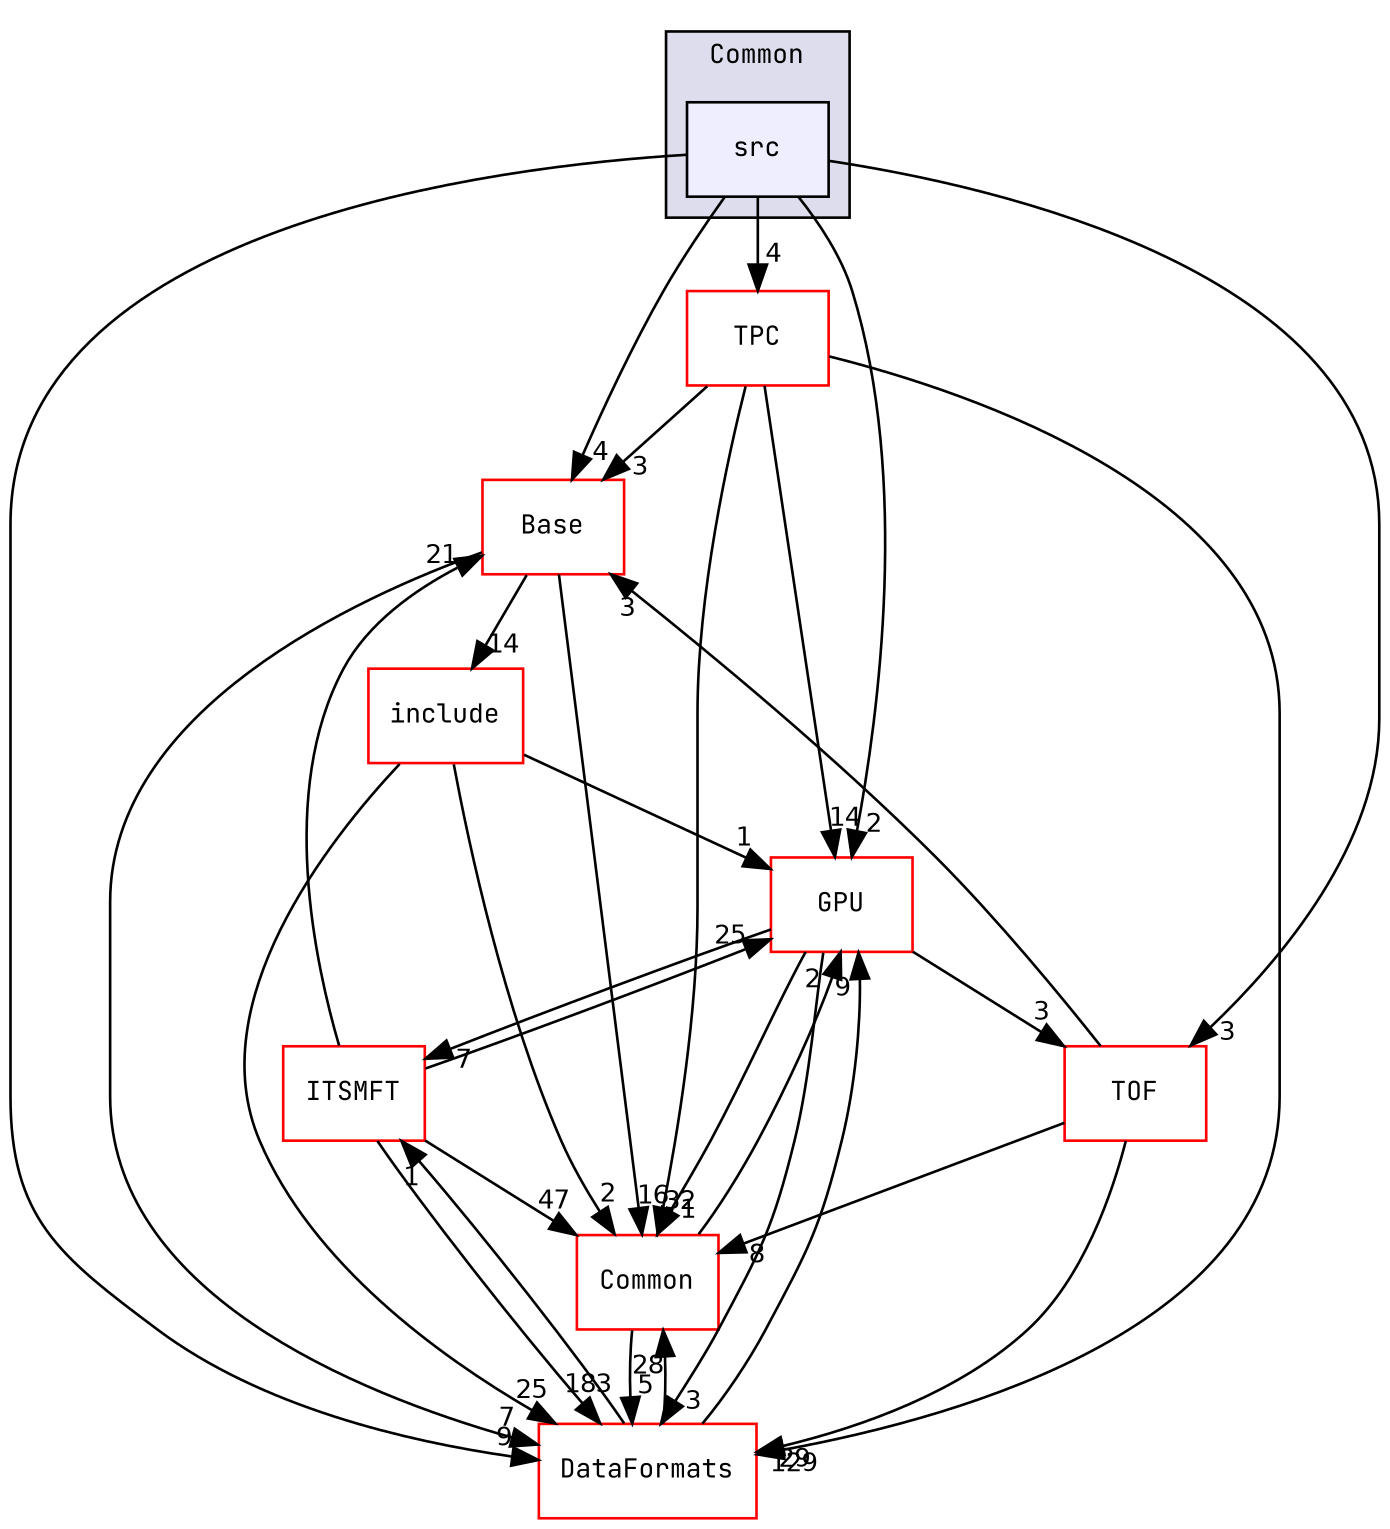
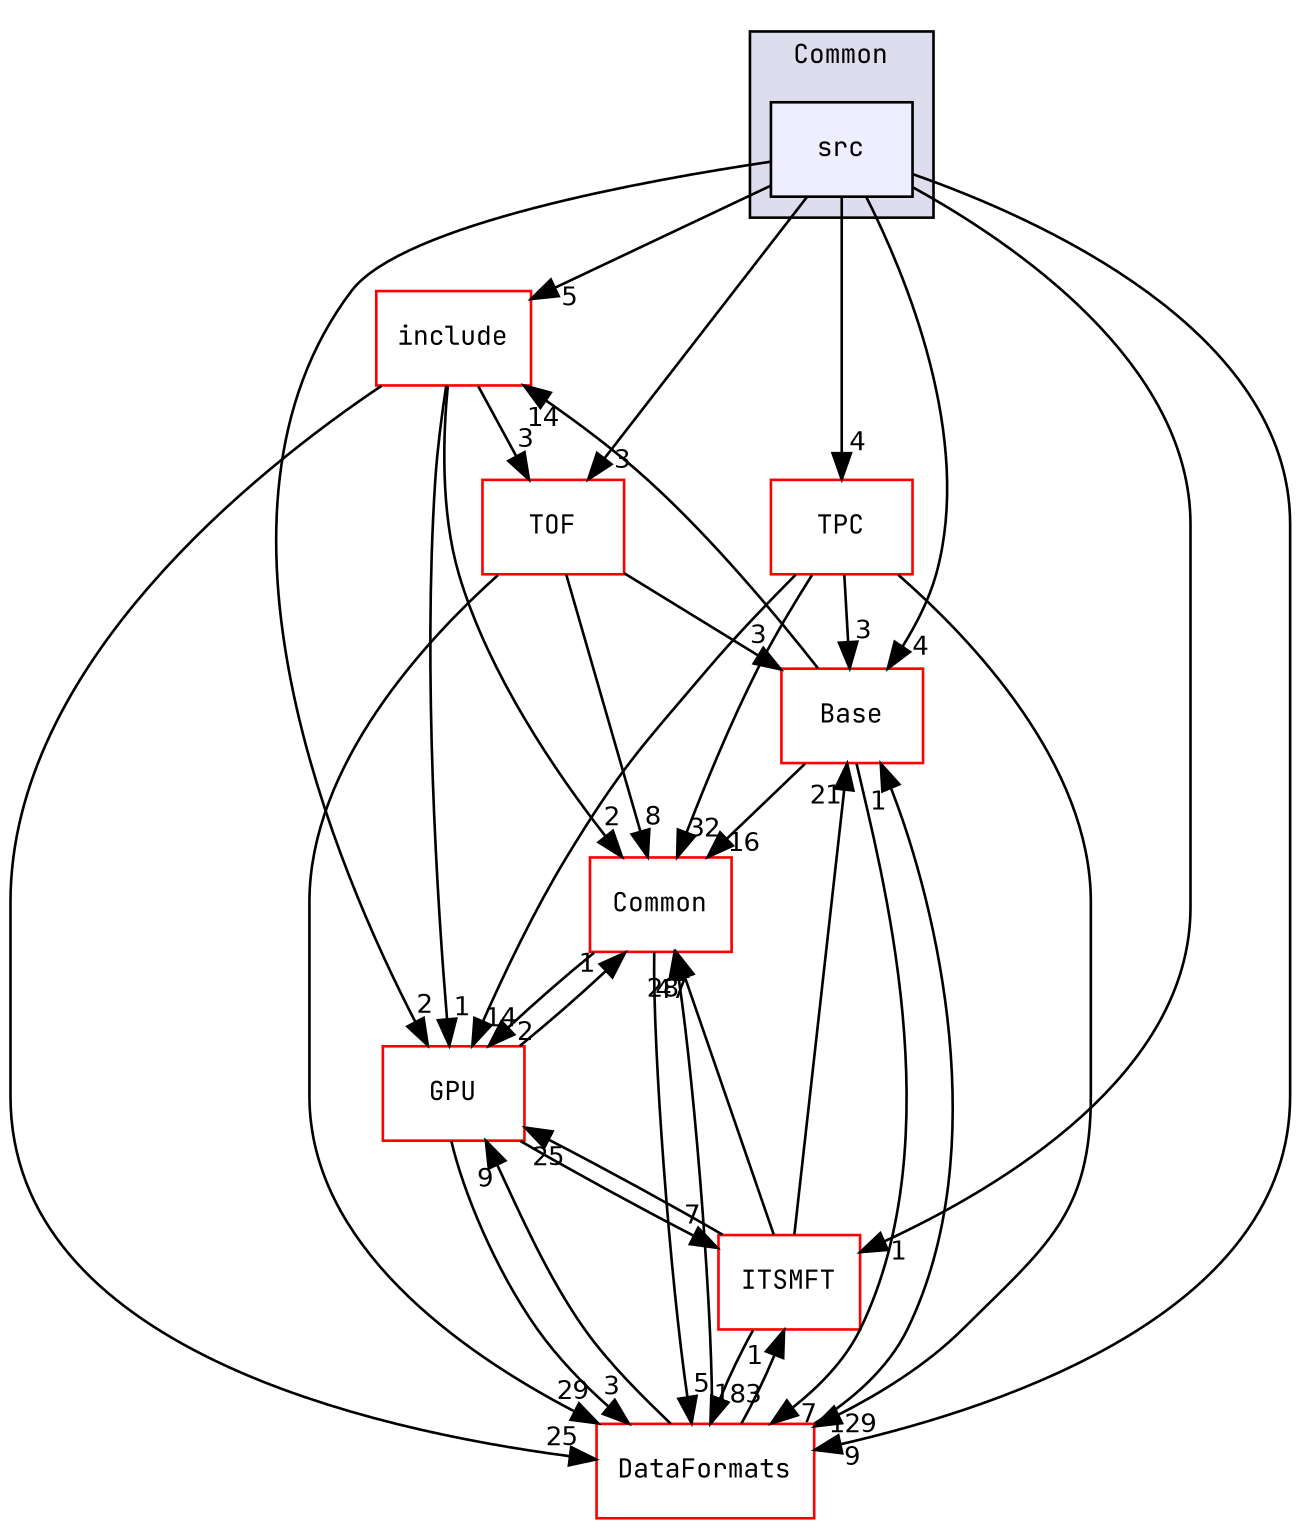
edge "src" -> "include": added
edge "src" -> "ITSMFT": added
edge "GPU" -> "TOF": now "include" -> "TOF"
edge "DataFormats" -> "Base": added
